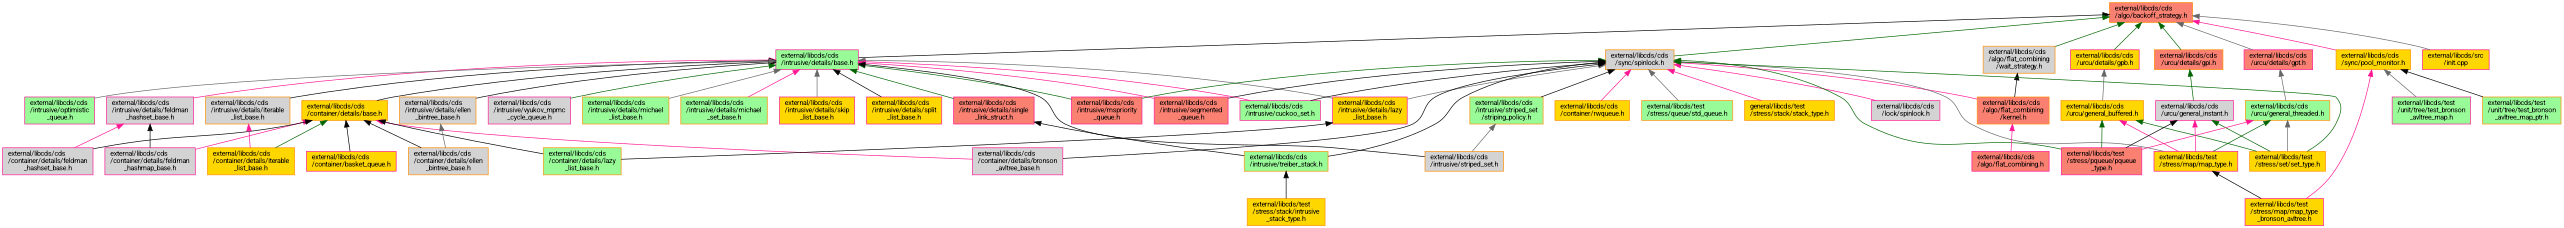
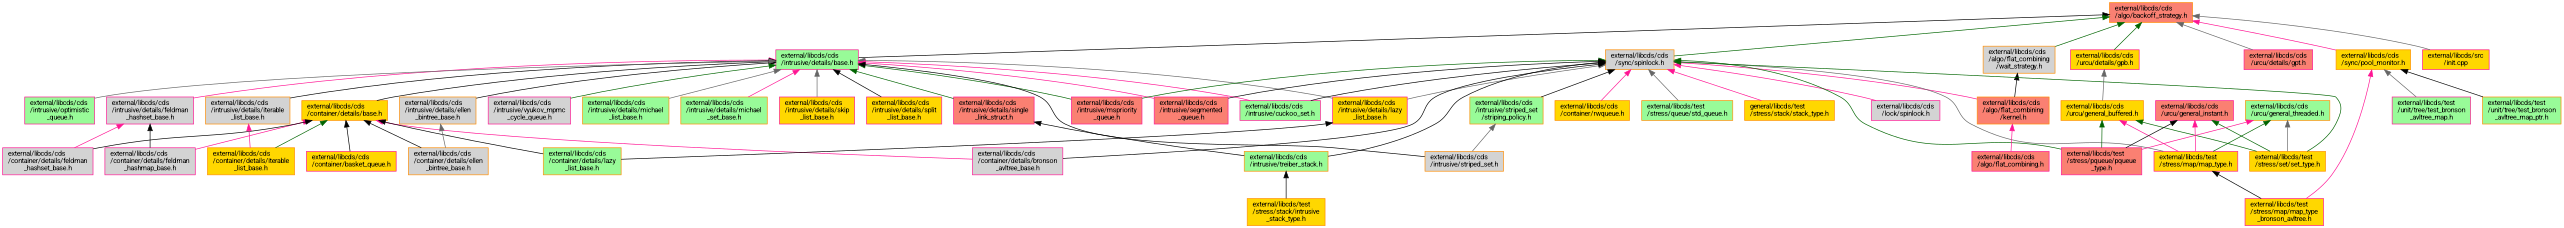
node "external/libcds/cds /urcu/details/gpi.h": removed
edge "external/libcds/cds /urcu/general_threaded.h" -> "external/libcds/cds /urcu/details/gpt.h": removed
node "external/libcds/cds /urcu/general_instant.h": fillcolor lightgrey -> salmon
